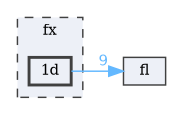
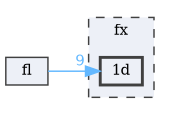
edge "1d" -> "fl": reversed
